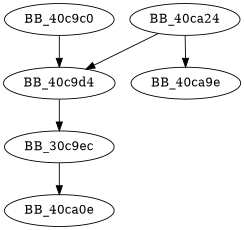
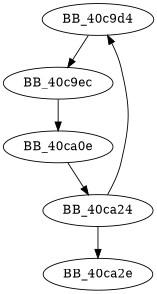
node "BB_40c9c0": removed
node "BB_40ca9e": label "BB_40ca9e" -> "BB_40ca2e"
node "BB_30c9ec": label "BB_30c9ec" -> "BB_40c9ec"
edge "BB_40ca0e" -> "BB_40ca24": added
